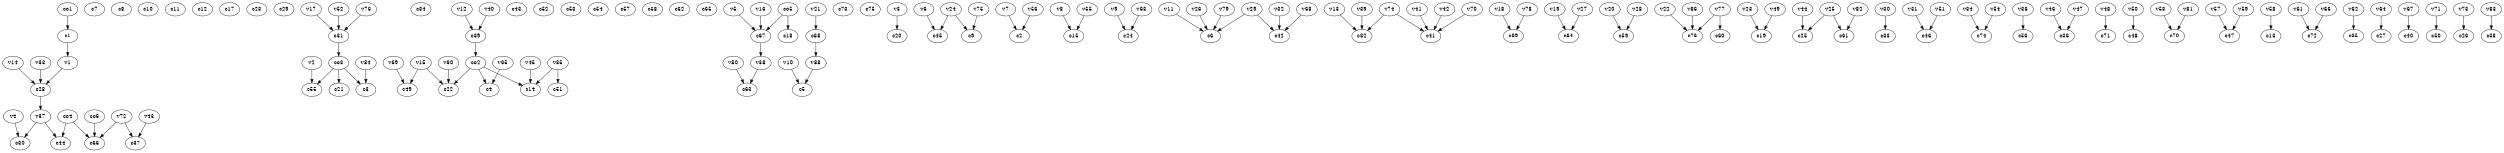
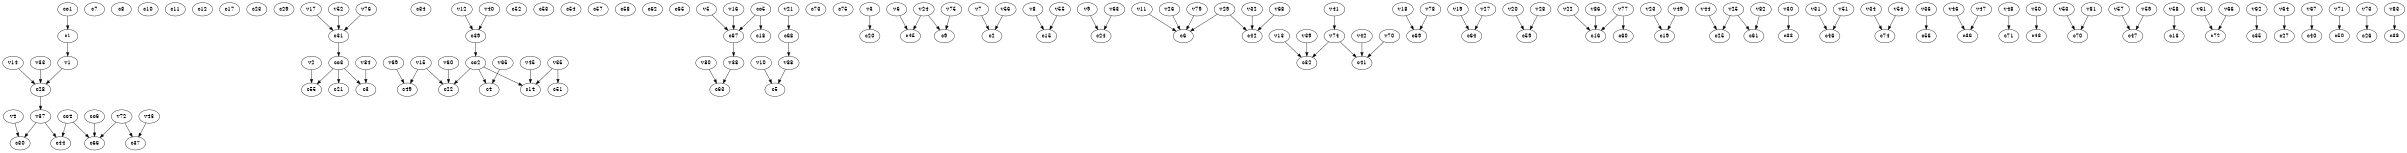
node "c43": removed
edge "v41" -> "c41": now "v41" -> "v74"
node "c76": label "c76" -> "c16"
